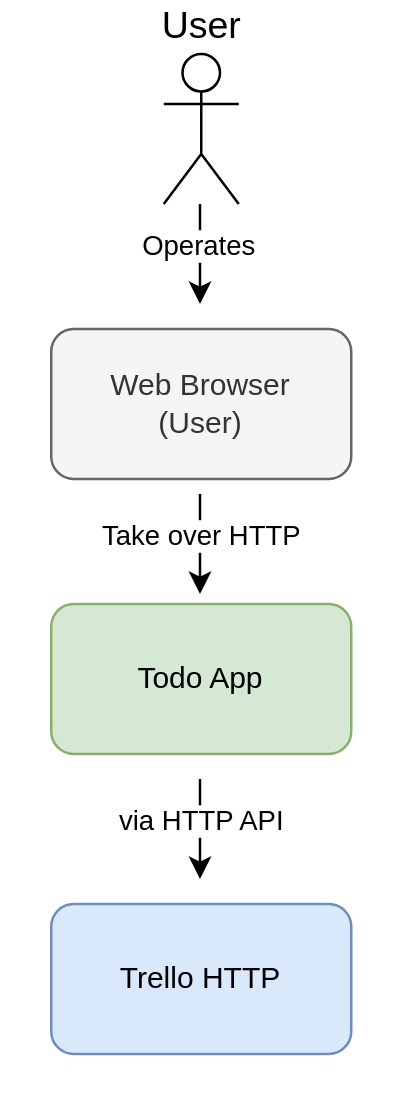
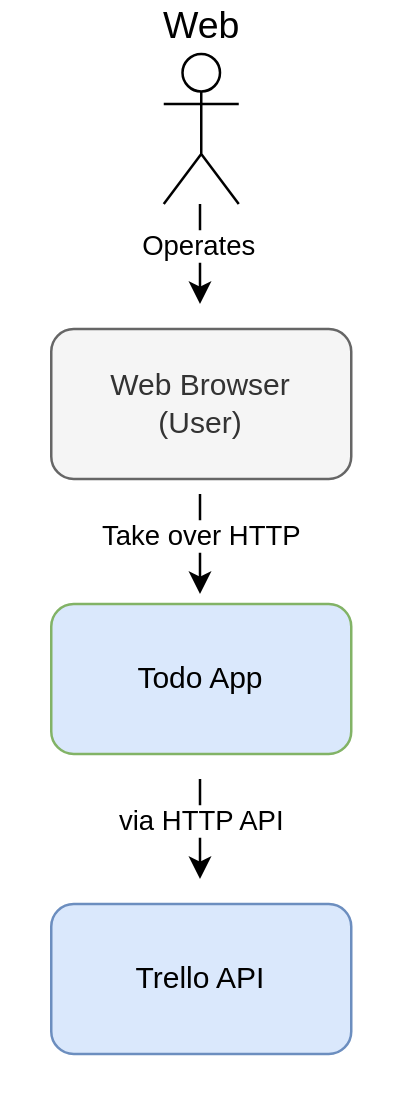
node "User": label "User" -> "Web"
node "Todo App": fillcolor #d5e8d4 -> #dae8fc
node "Trello HTTP": label "Trello HTTP" -> "Trello API"
